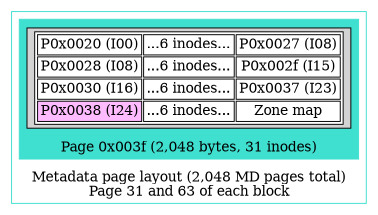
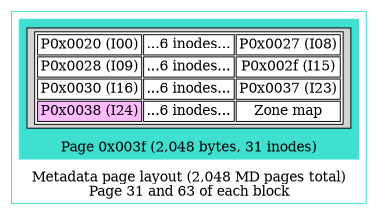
node "P0x0020 (I00)": text "P0x0028 (I08)" -> "P0x0028 (I09)"
